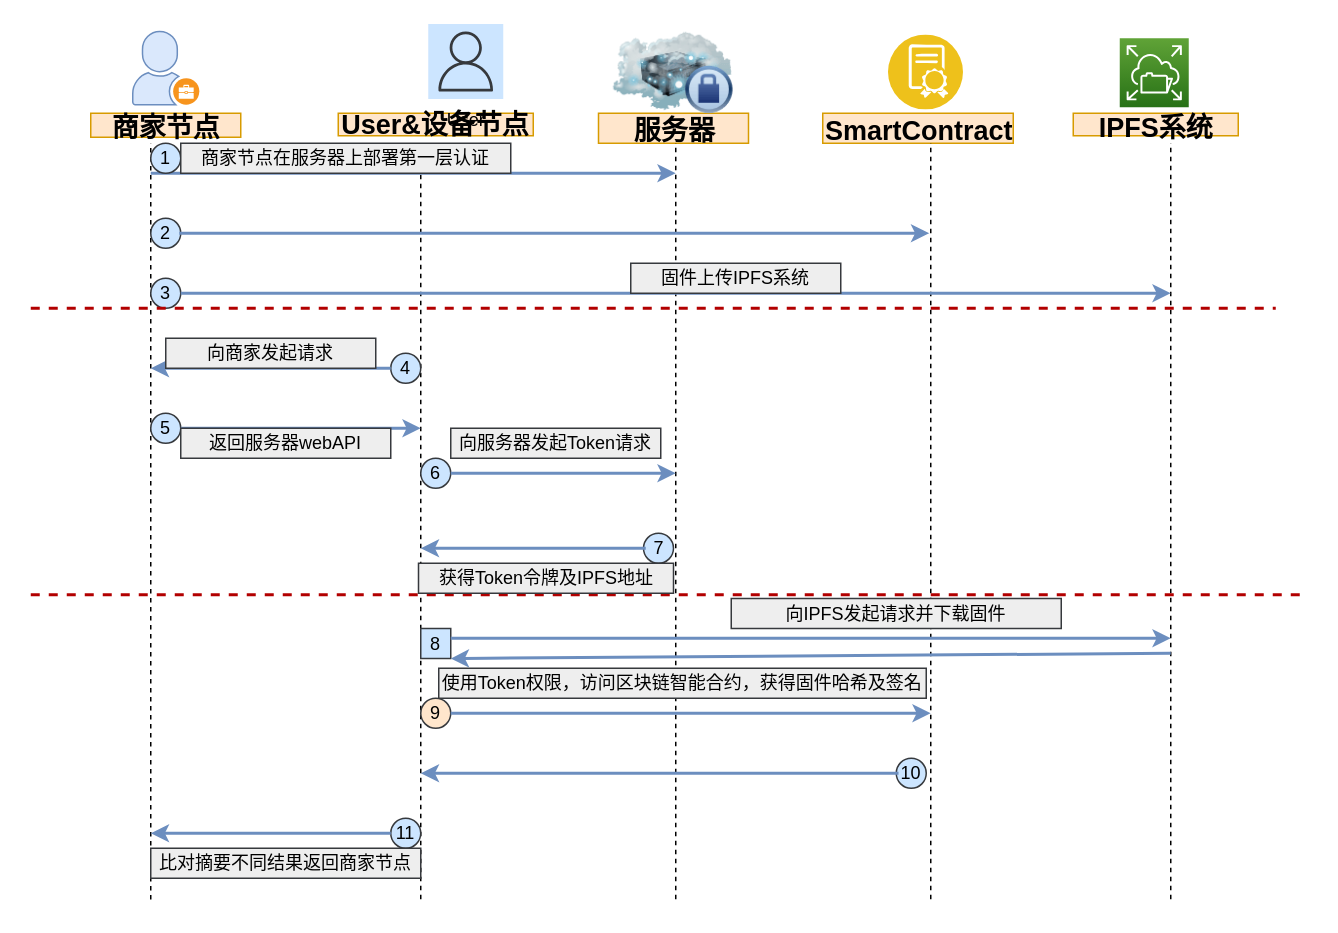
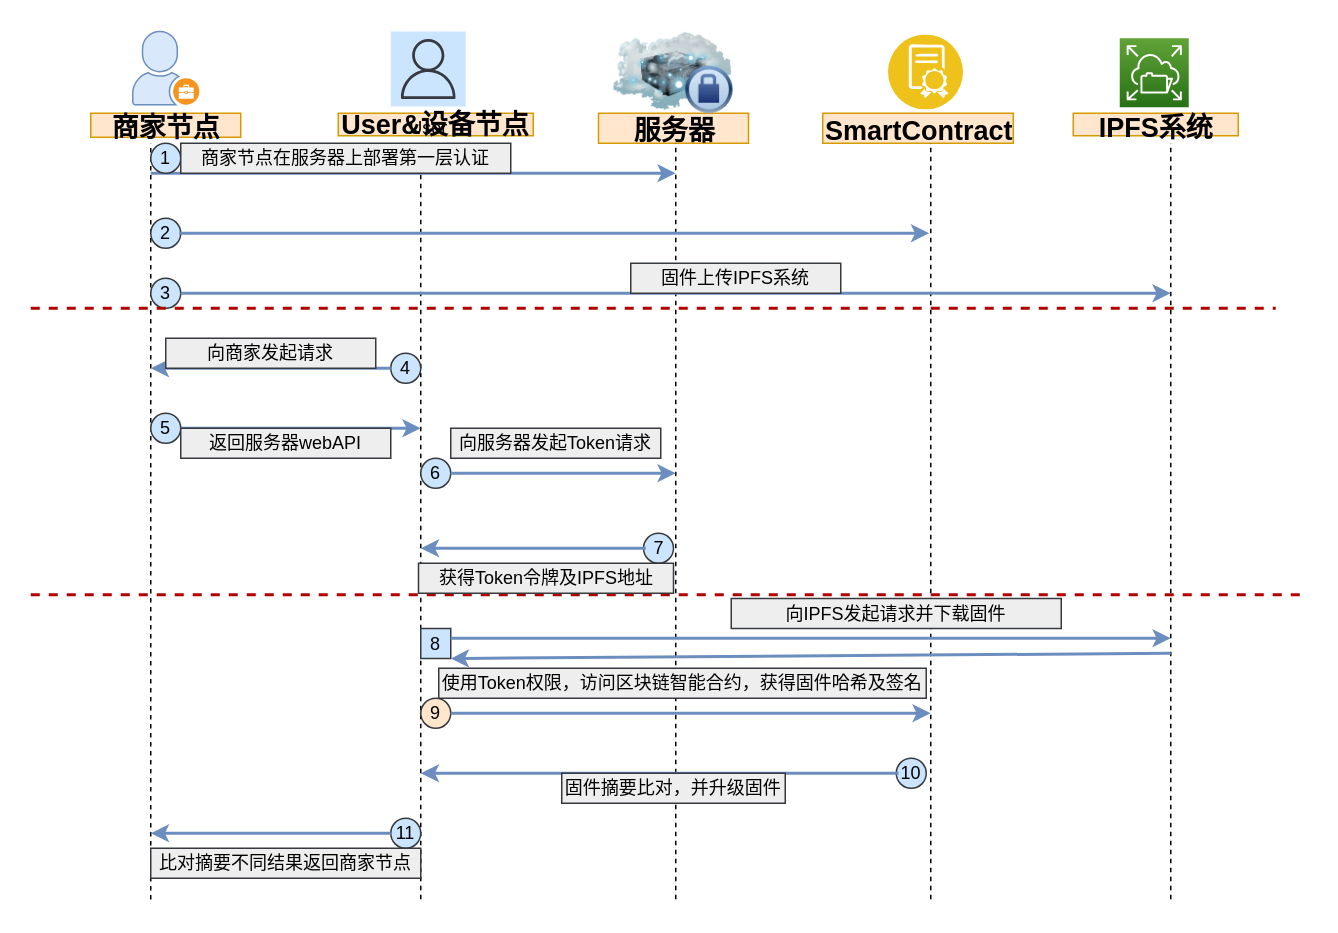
node "User": moved (466, 62) -> (428, 69)
node "固件摘要比对，并升级固件": added
